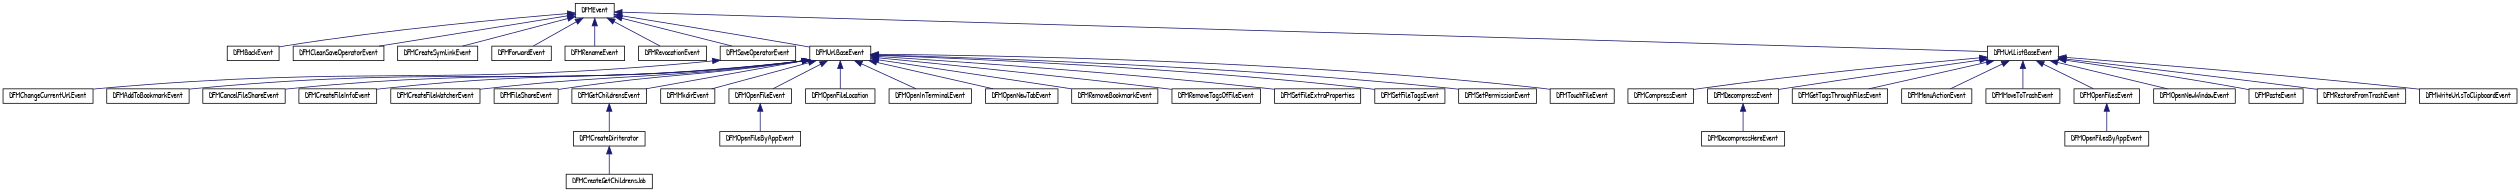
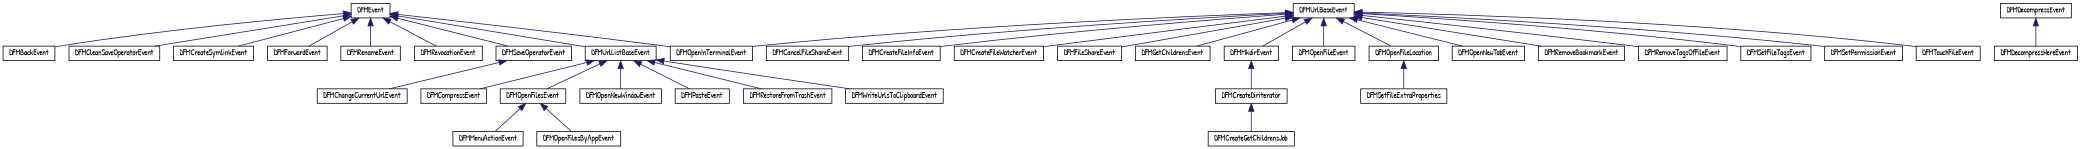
edge "DFMUrlBaseEvent" -> "DFMEvent": now "DFMOpenInTerminalEvent" -> "DFMEvent"
edge "DFMSetFileExtraProperties" -> "DFMUrlBaseEvent": now "DFMSetFileExtraProperties" -> "DFMOpenFileLocation"
edge "DFMDecompressEvent" -> "DFMUrlListBaseEvent": removed
edge "DFMMenuActionEvent" -> "DFMUrlListBaseEvent": now "DFMMenuActionEvent" -> "DFMOpenFilesEvent"
node "DFMAddToBookmarkEvent": removed
node "DFMGetTagsThroughFilesEvent": removed
node "DFMMoveToTrashEvent": removed
edge "DFMCreateDiriterator" -> "DFMGetChildrensEvent": now "DFMCreateDiriterator" -> "DFMMkdirEvent"
node "DFMOpenFileByAppEvent": removed
